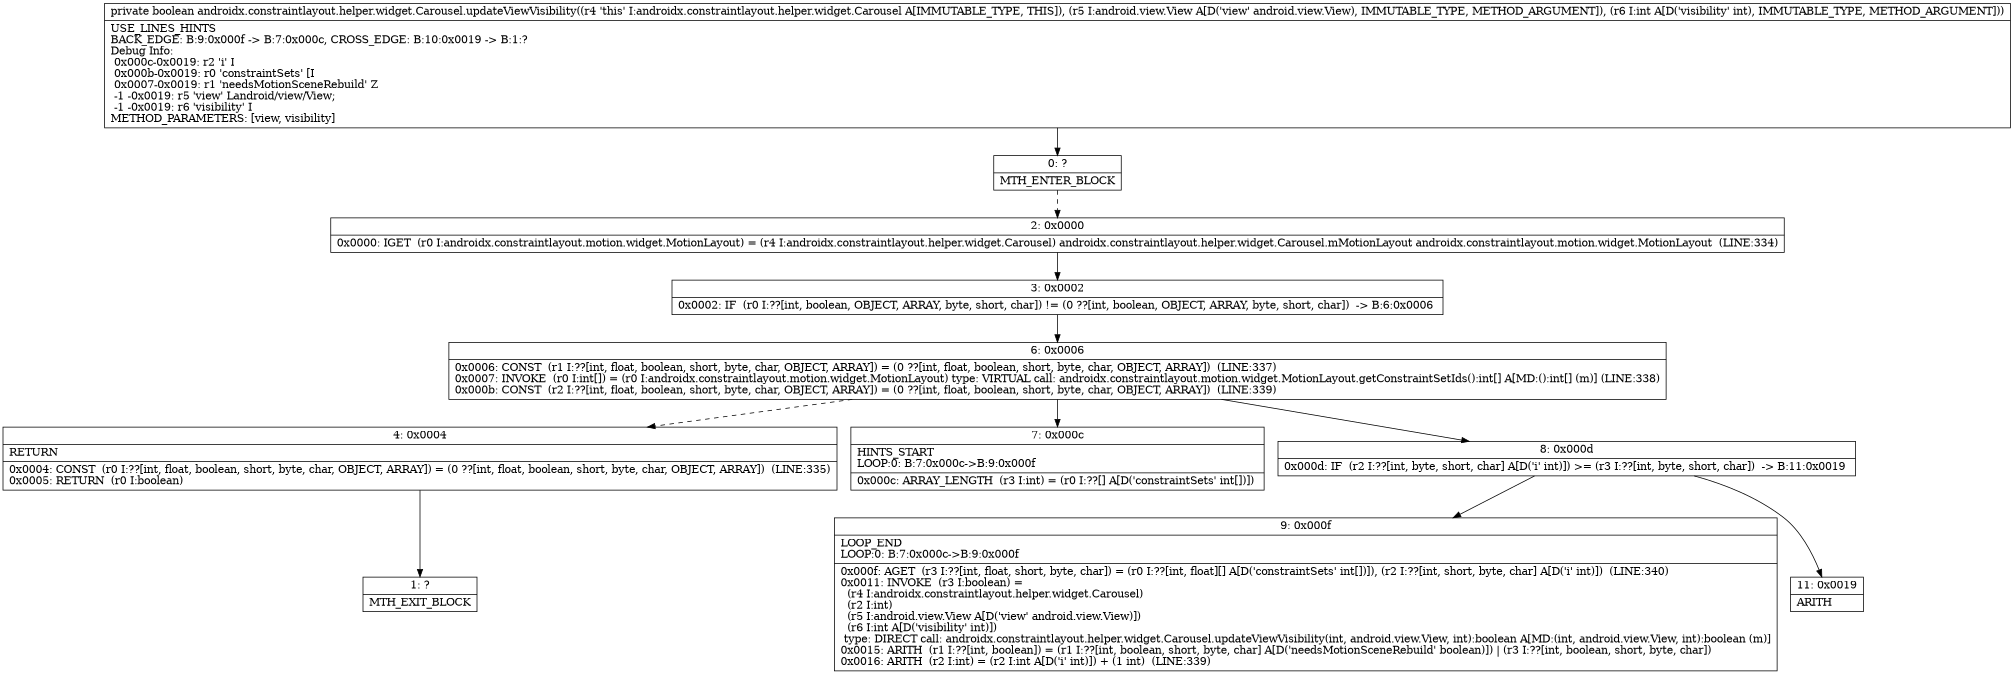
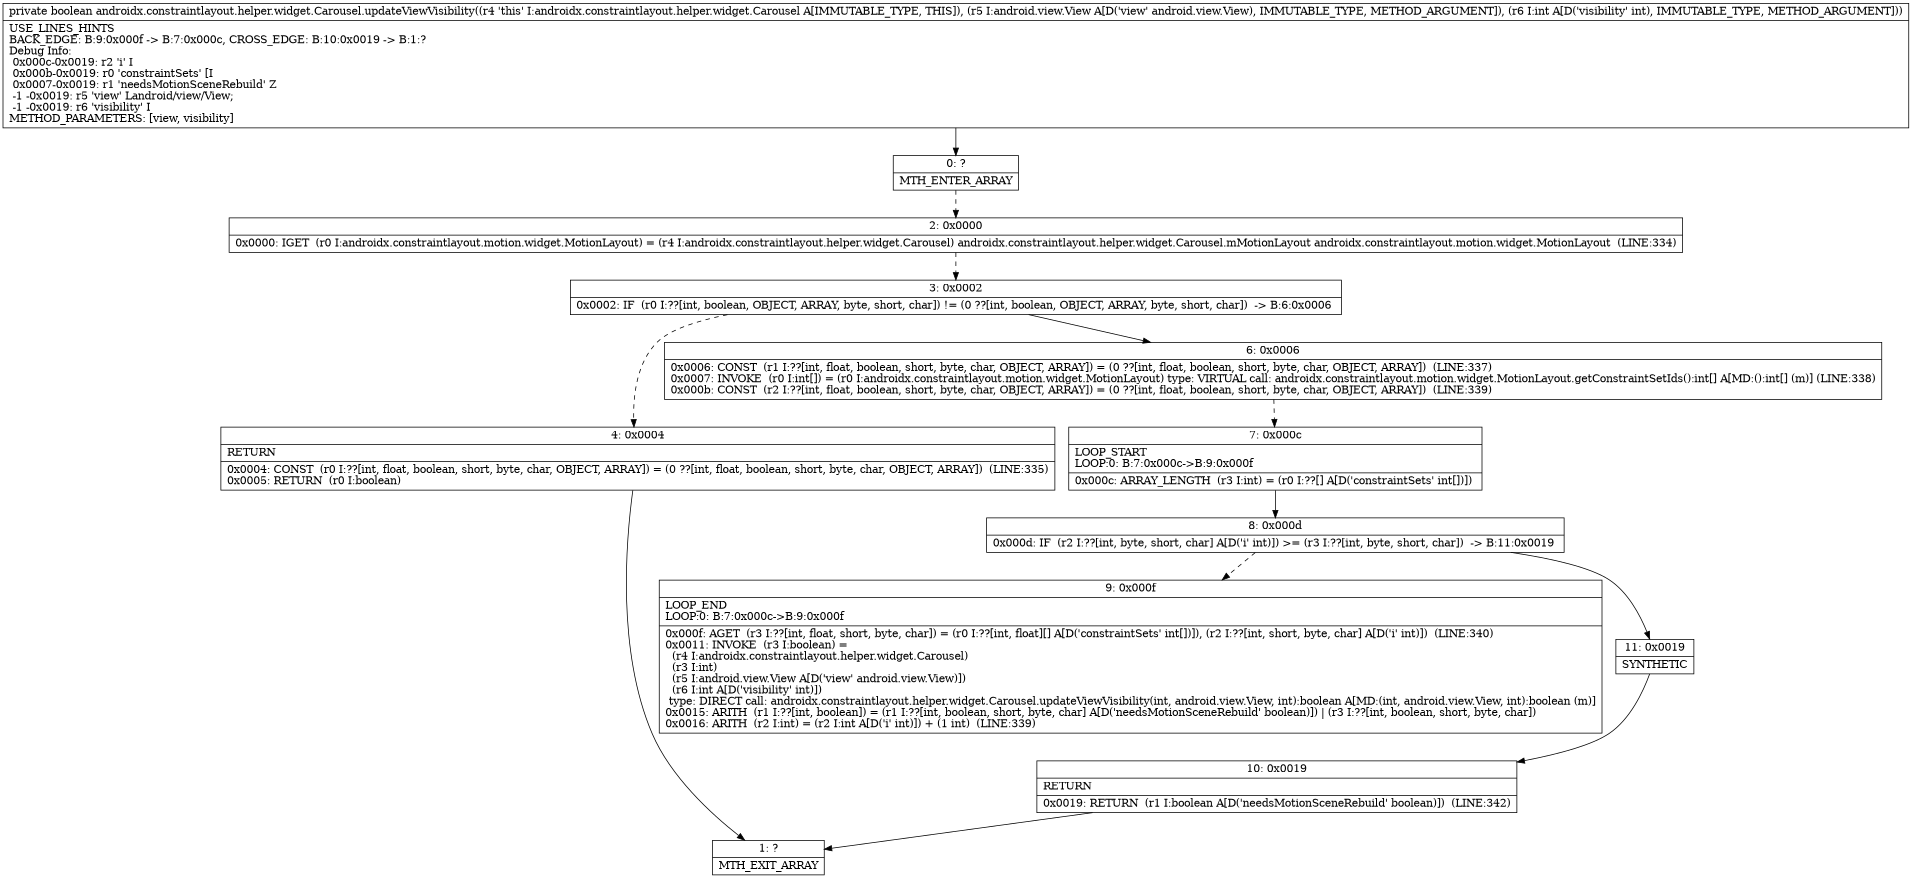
node "0: ?": text "MTH_ENTER_BLOCK" -> "MTH_ENTER_ARRAY"
edge "2: 0x0000" -> "3: 0x0002": style solid -> dashed
edge "6: 0x0006" -> "7: 0x000c": style solid -> dashed
edge "6: 0x0006" -> "4: 0x0004": now "3: 0x0002" -> "4: 0x0004"
edge "6: 0x0006" -> "8: 0x000d": now "7: 0x000c" -> "8: 0x000d"
node "7: 0x000c": text "HINTS_START" -> "LOOP_START"
edge "8: 0x000d" -> "9: 0x000f": style solid -> dashed
node "1: ?": text "MTH_EXIT_BLOCK" -> "MTH_EXIT_ARRAY"
node "11: 0x0019": text "ARITH" -> "SYNTHETIC"
node "9: 0x000f": text "(r2 I:int)" -> "(r3 I:int)"
node "10: 0x0019": added
